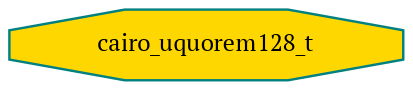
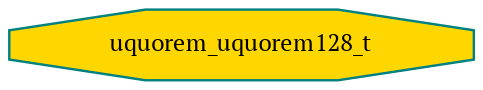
node "cairo_uquorem128_t": label "cairo_uquorem128_t" -> "uquorem_uquorem128_t"
